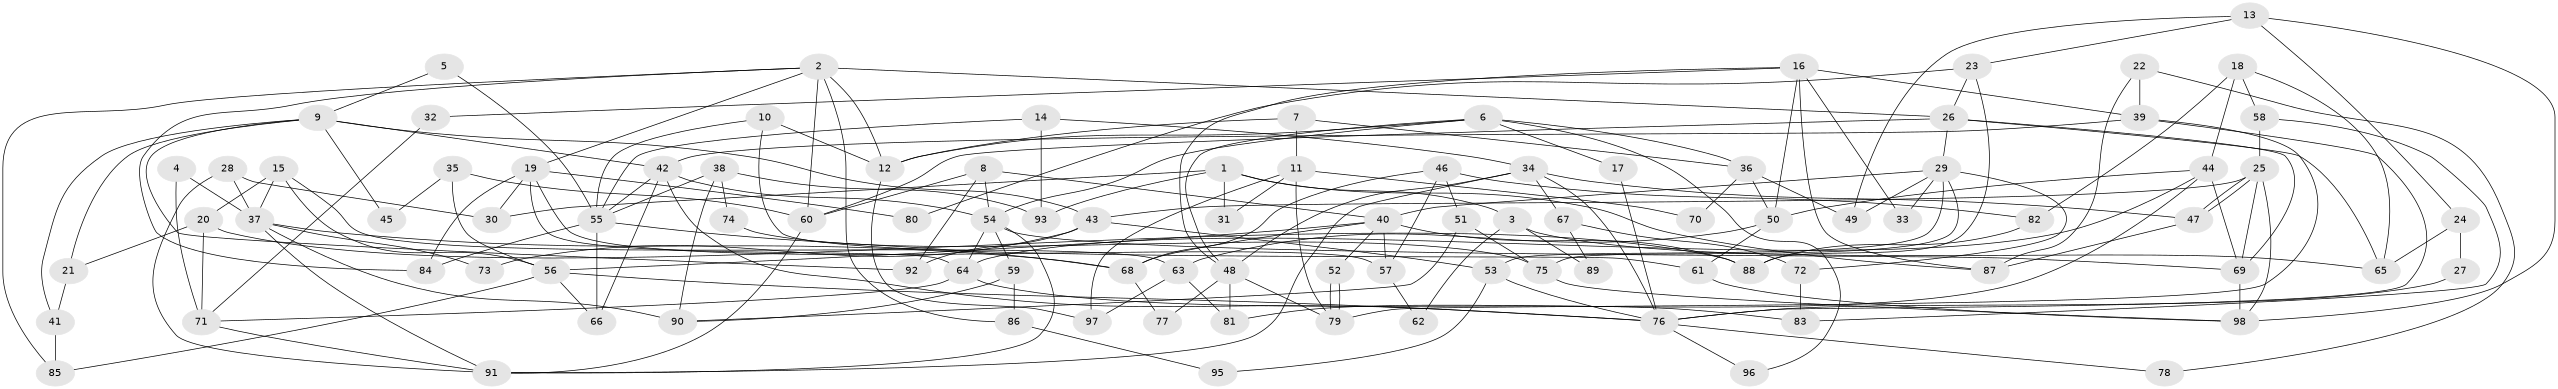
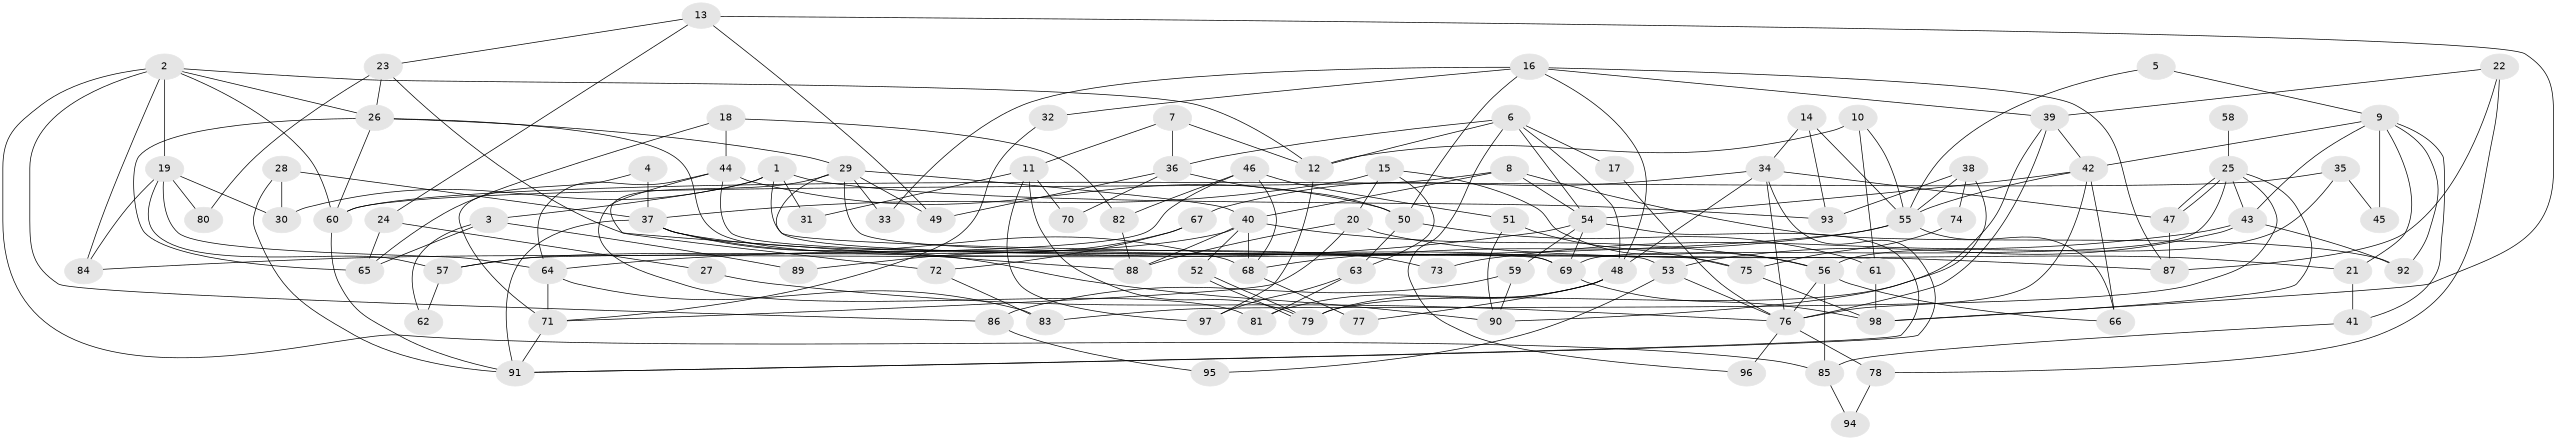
edge "18" -- "58": removed
edge "58" -- "83": now "25" -- "83"
node "94": added
